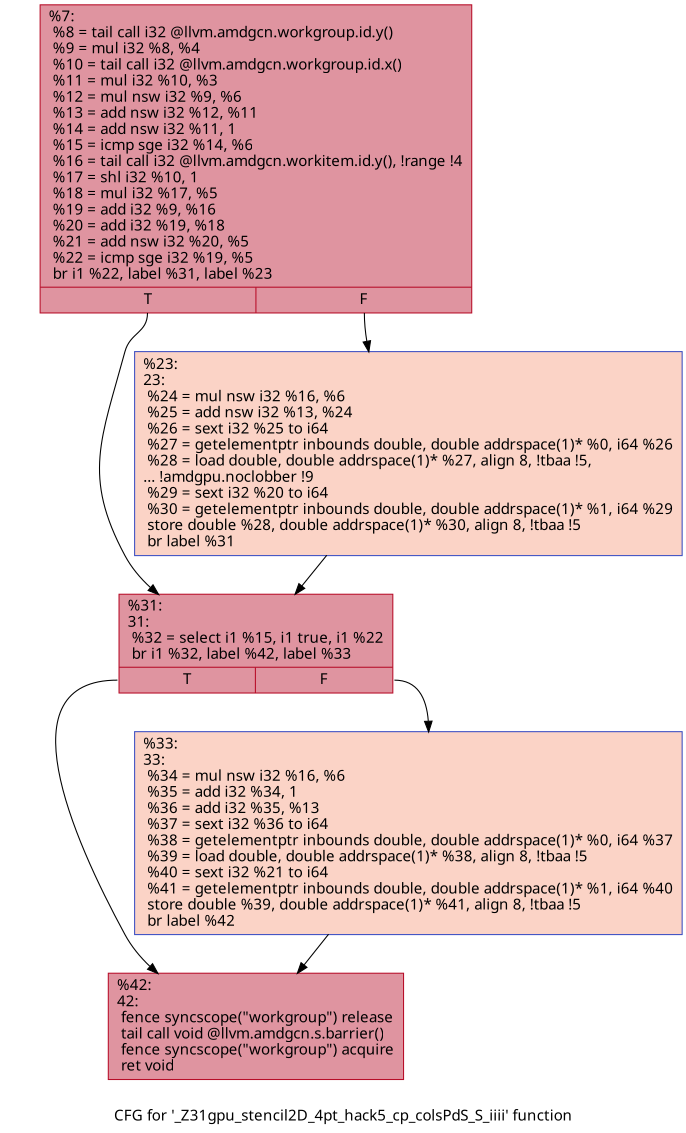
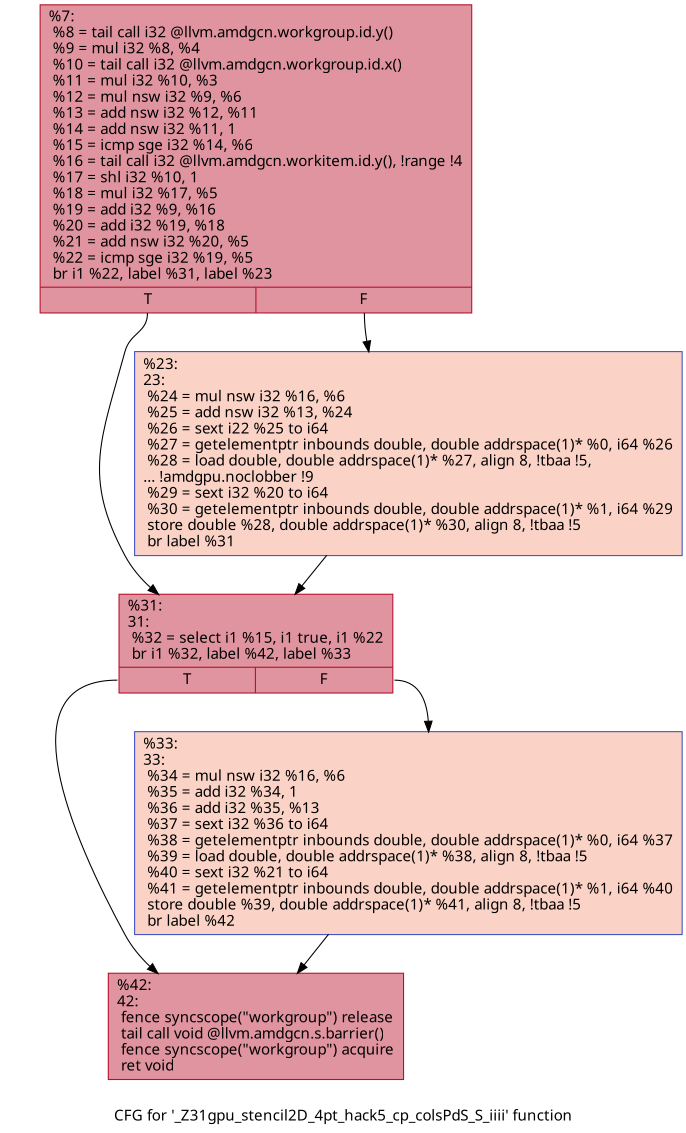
node "%23:": text "%26 = sext i32 %25 to i64" -> "%26 = sext i22 %25 to i64"
